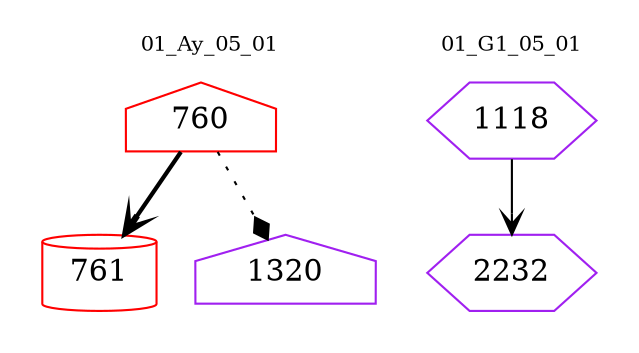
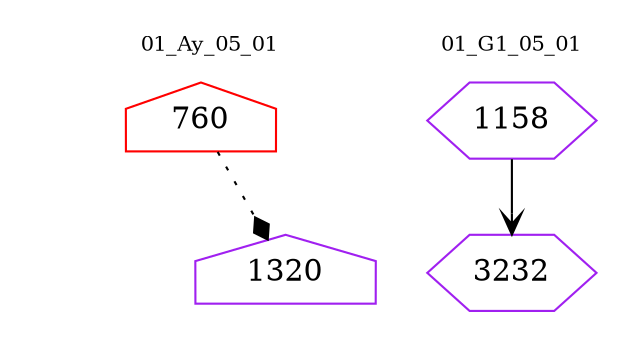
node "1118": label "1118" -> "1158"
node "761": removed
node "2232": label "2232" -> "3232"
